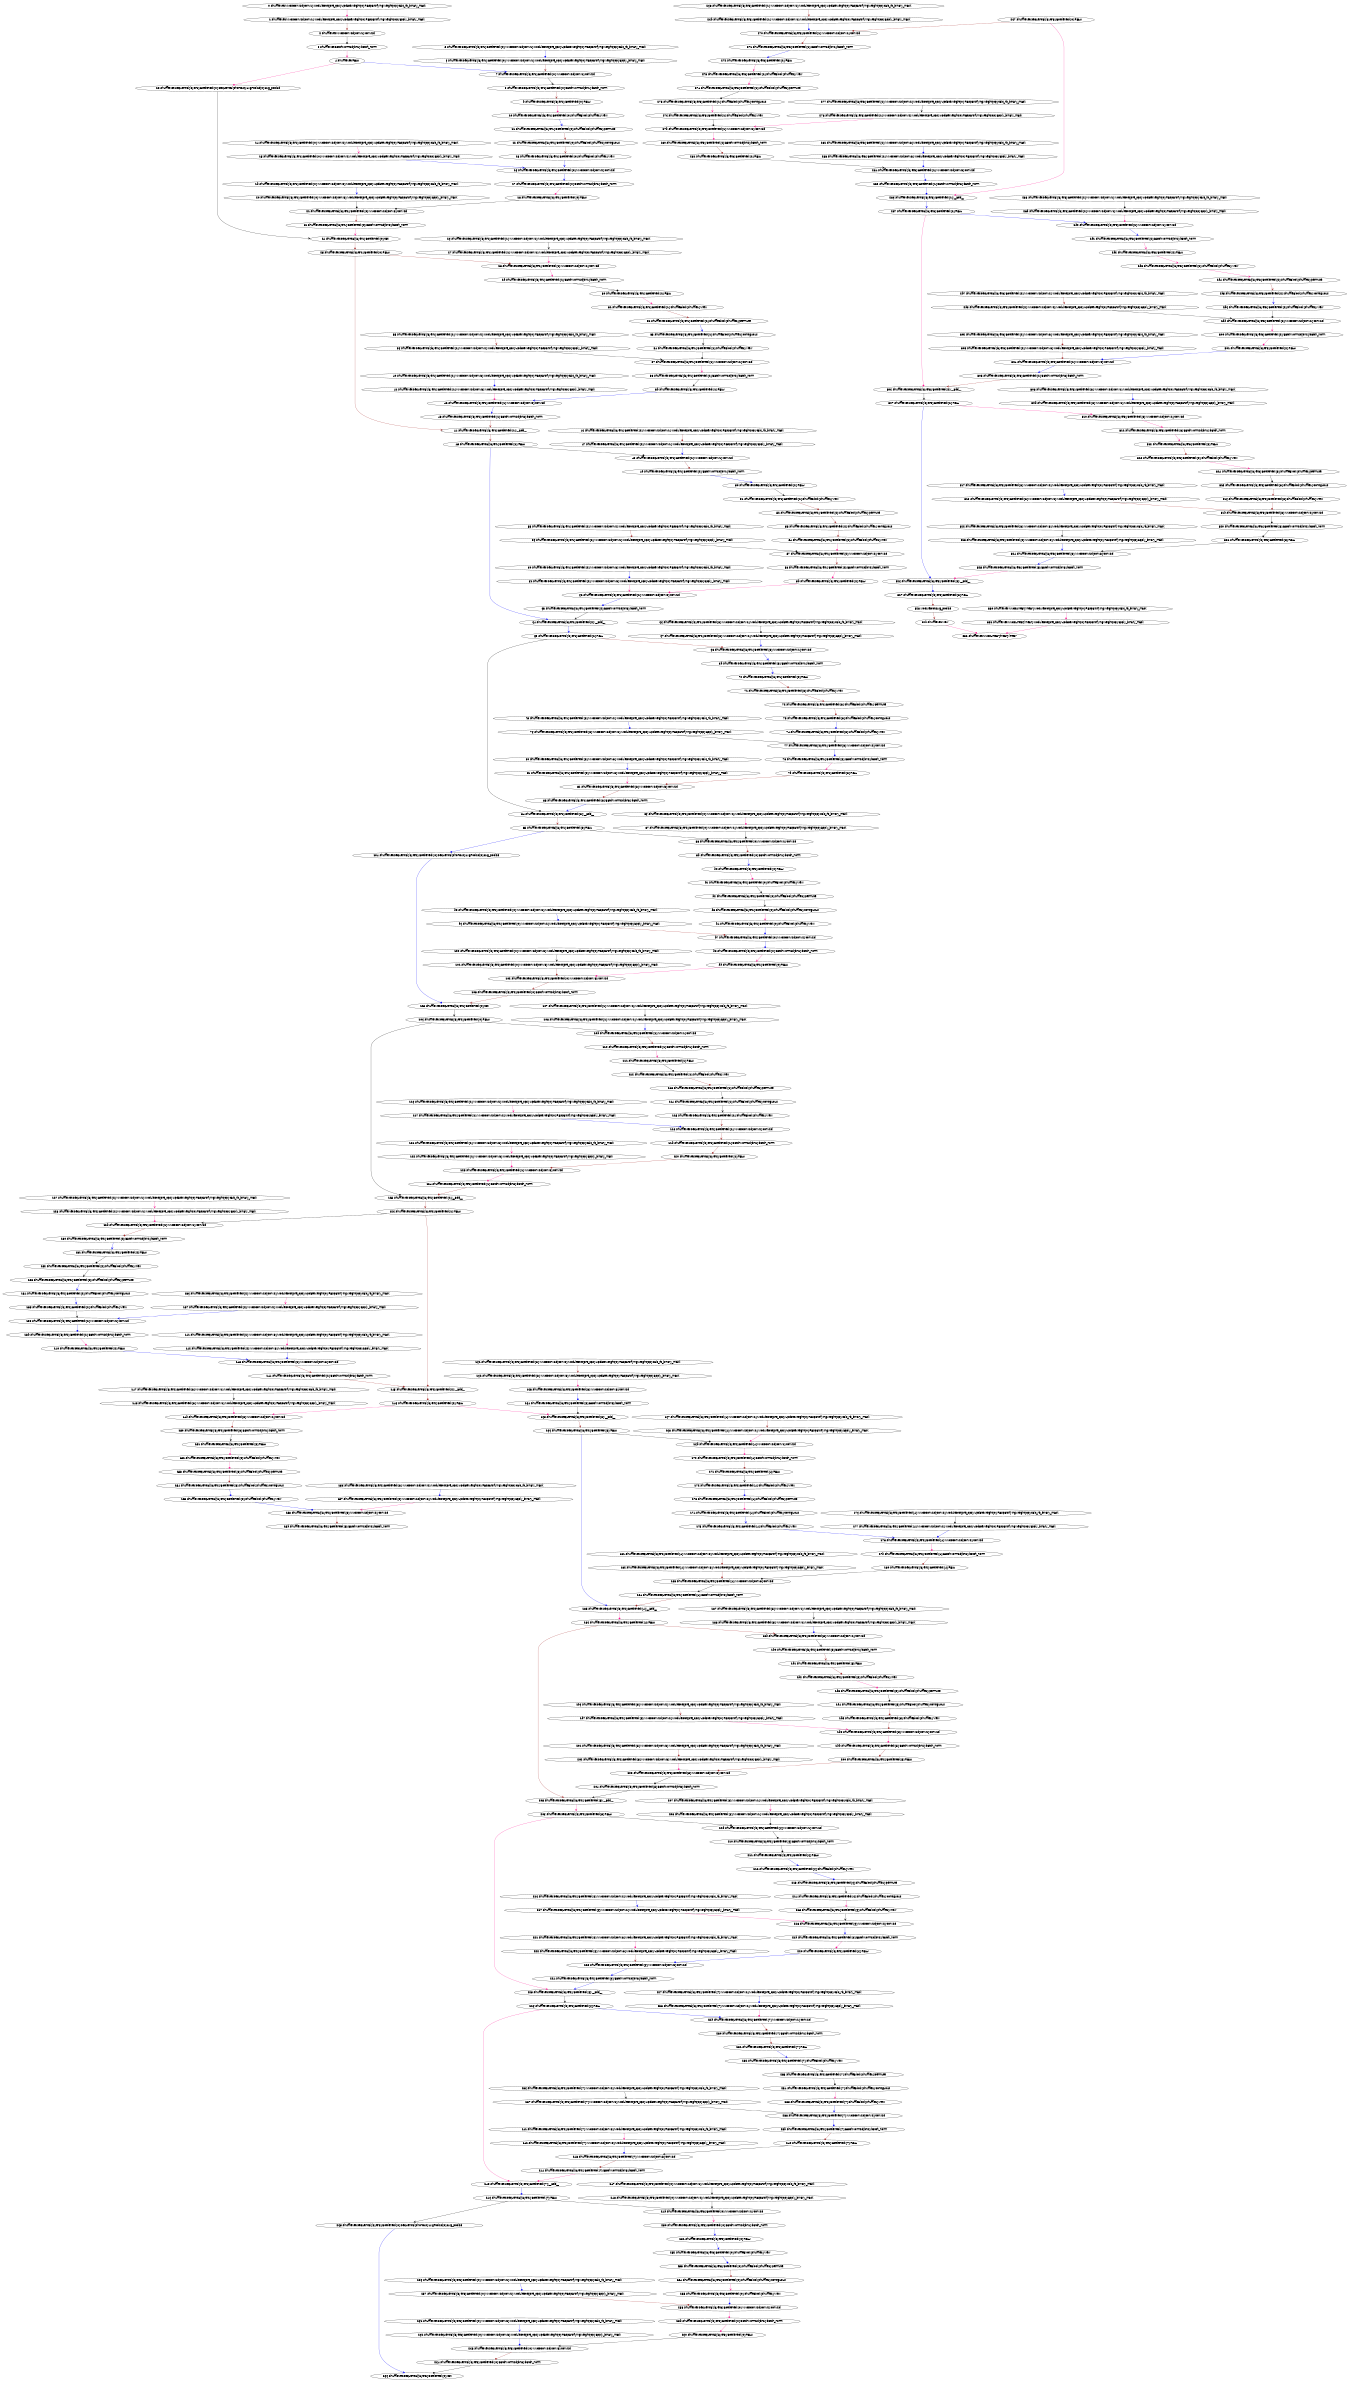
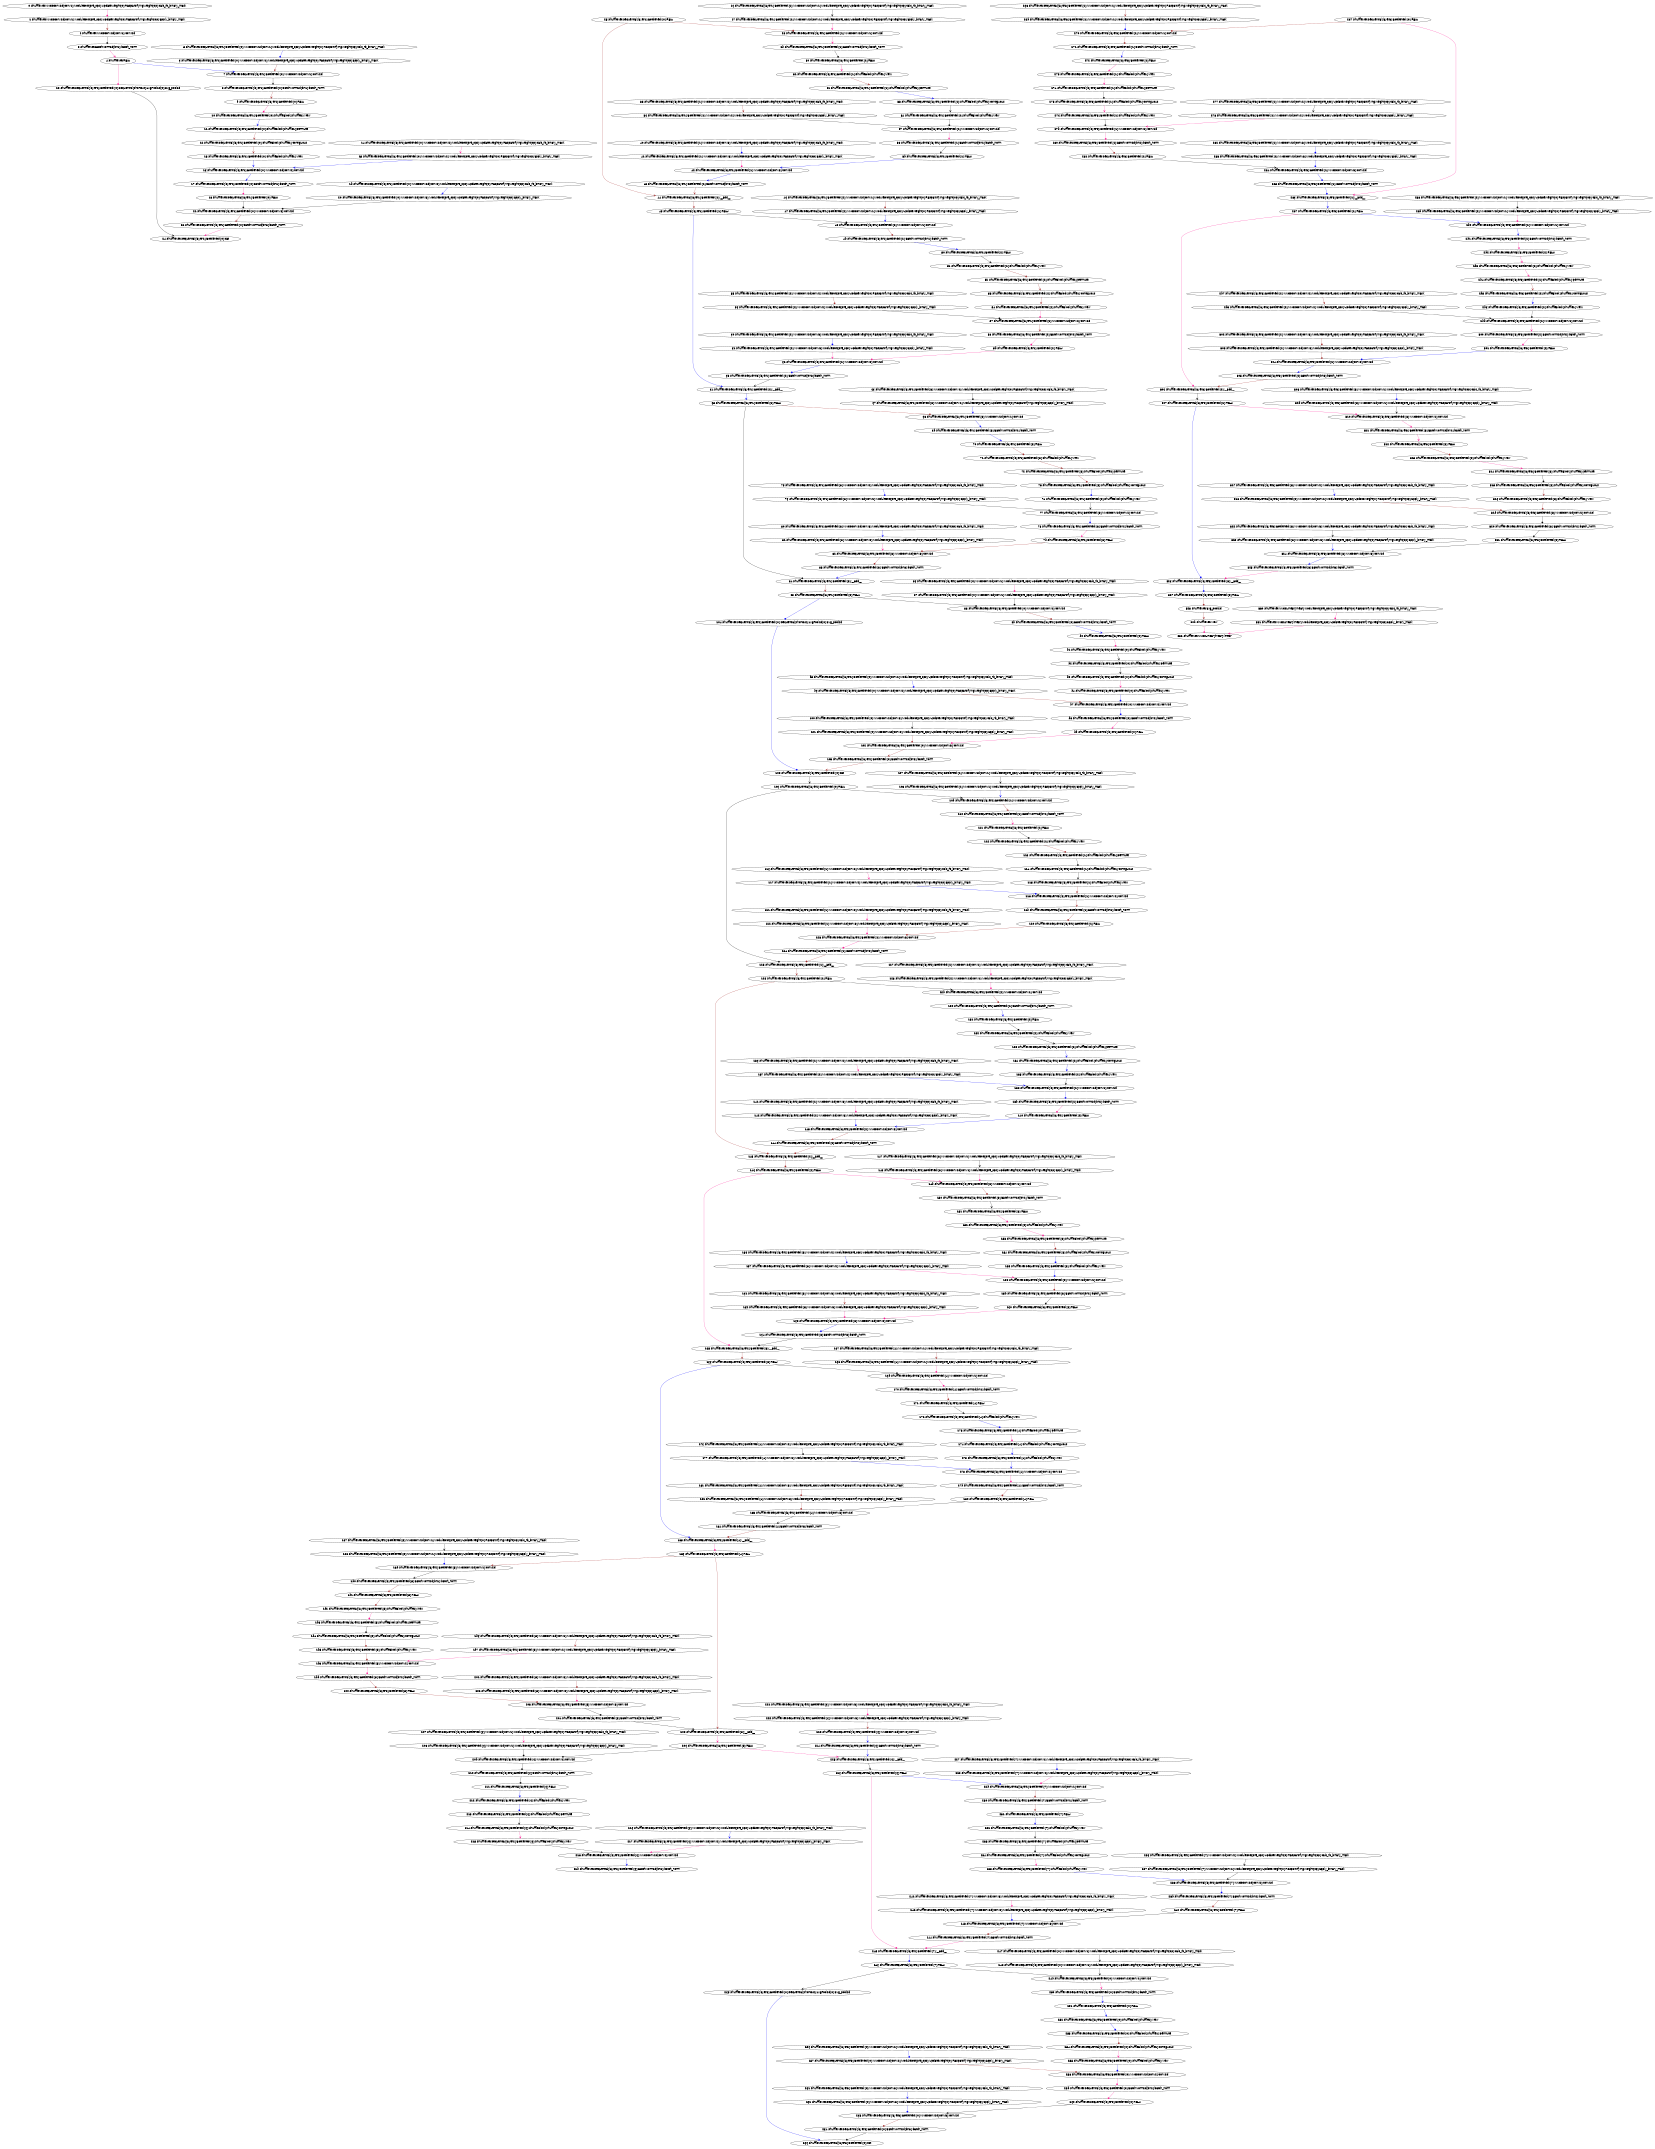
edge "24 ShuffleNet/Sequential[layer1]/Bottleneck[0]/cat" -> "25 ShuffleNet/Sequential[layer1]/Bottleneck[0]/RELU": removed
node "328 ModuleDict/avg_pool2d": label "328 ModuleDict/avg_pool2d" -> "328 ShuffleNet/avg_pool2d"
node "160 ShuffleNet/Sequential[layer2]/Bottleneck[3]/RELU": added
node "220 ShuffleNet/Sequential[layer2]/Bottleneck[6]/RELU": removed
